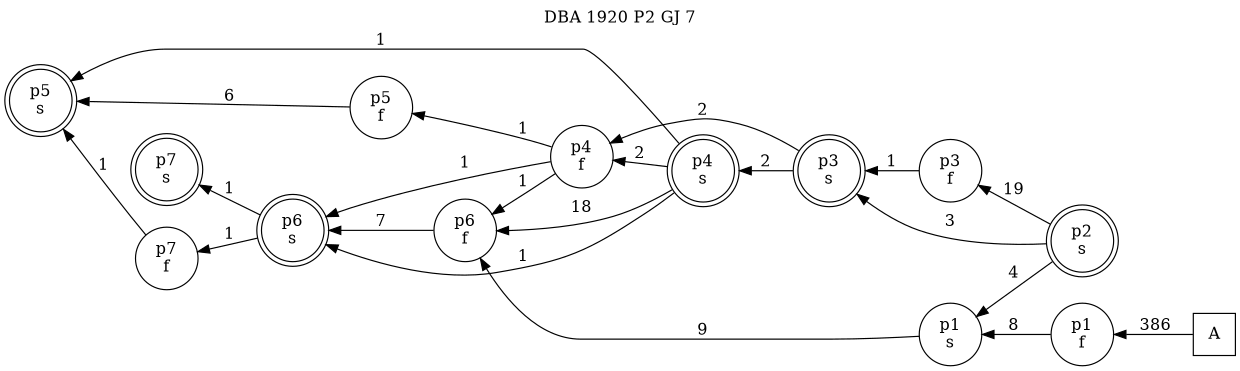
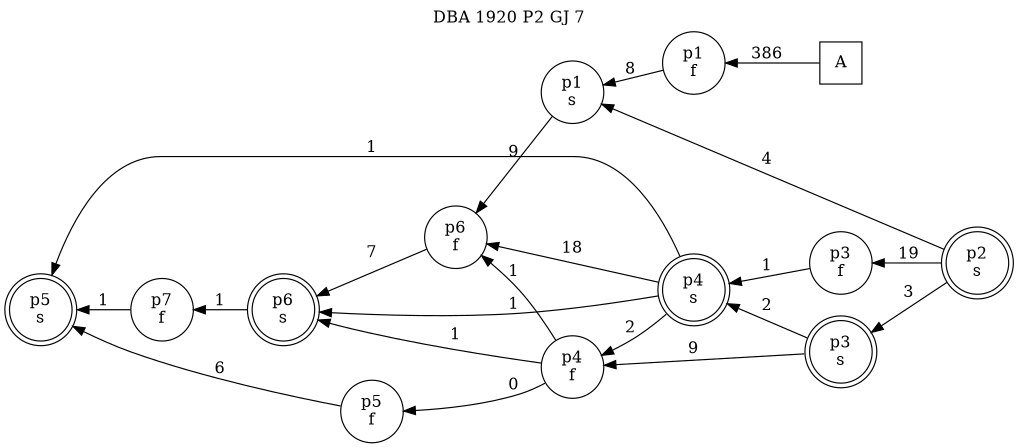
edge "p3 s" -> "p4 f": label "2" -> "9"
edge "p4 f" -> "p5 f": label "1" -> "0"
node "p7 s": removed
edge "p3 f" -> "p3 s": now "p3 f" -> "p4 s"
